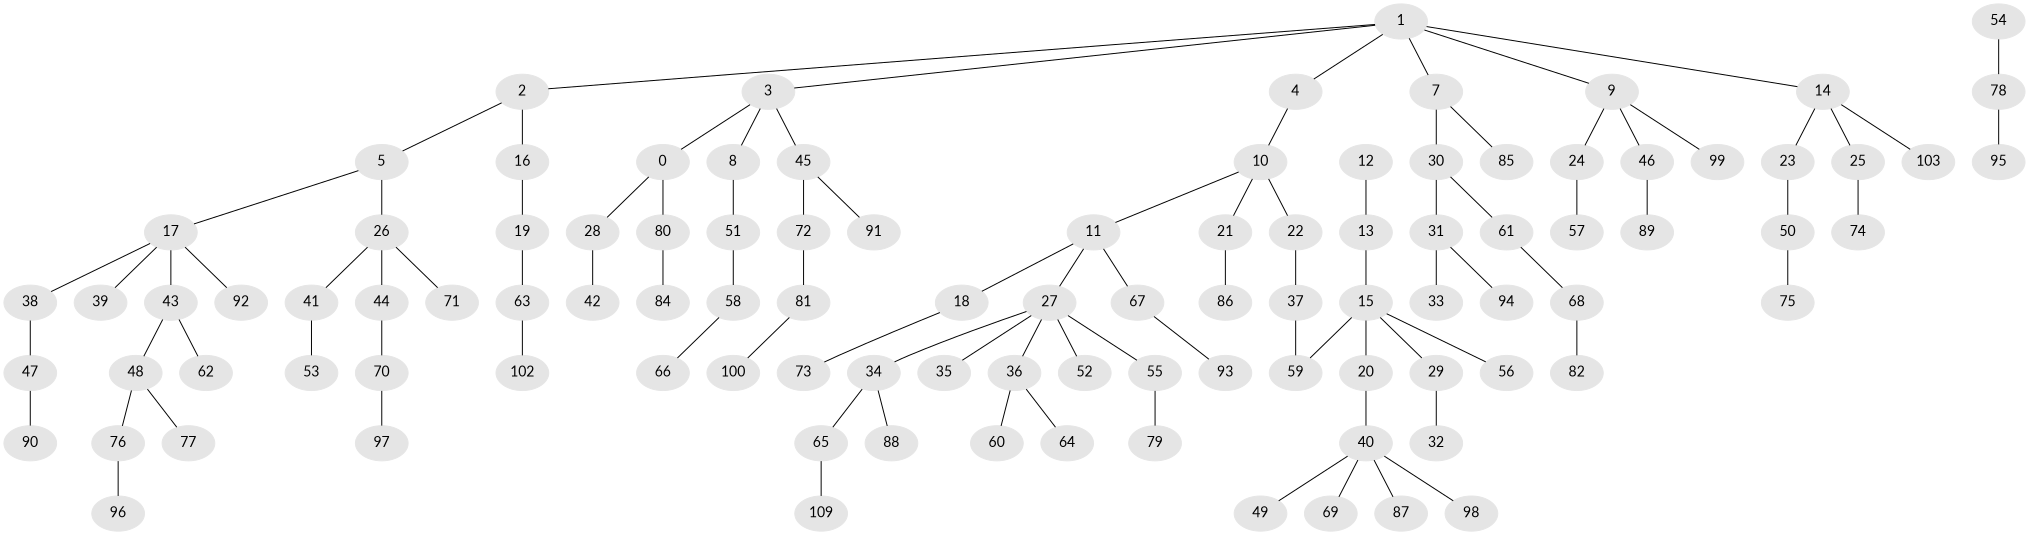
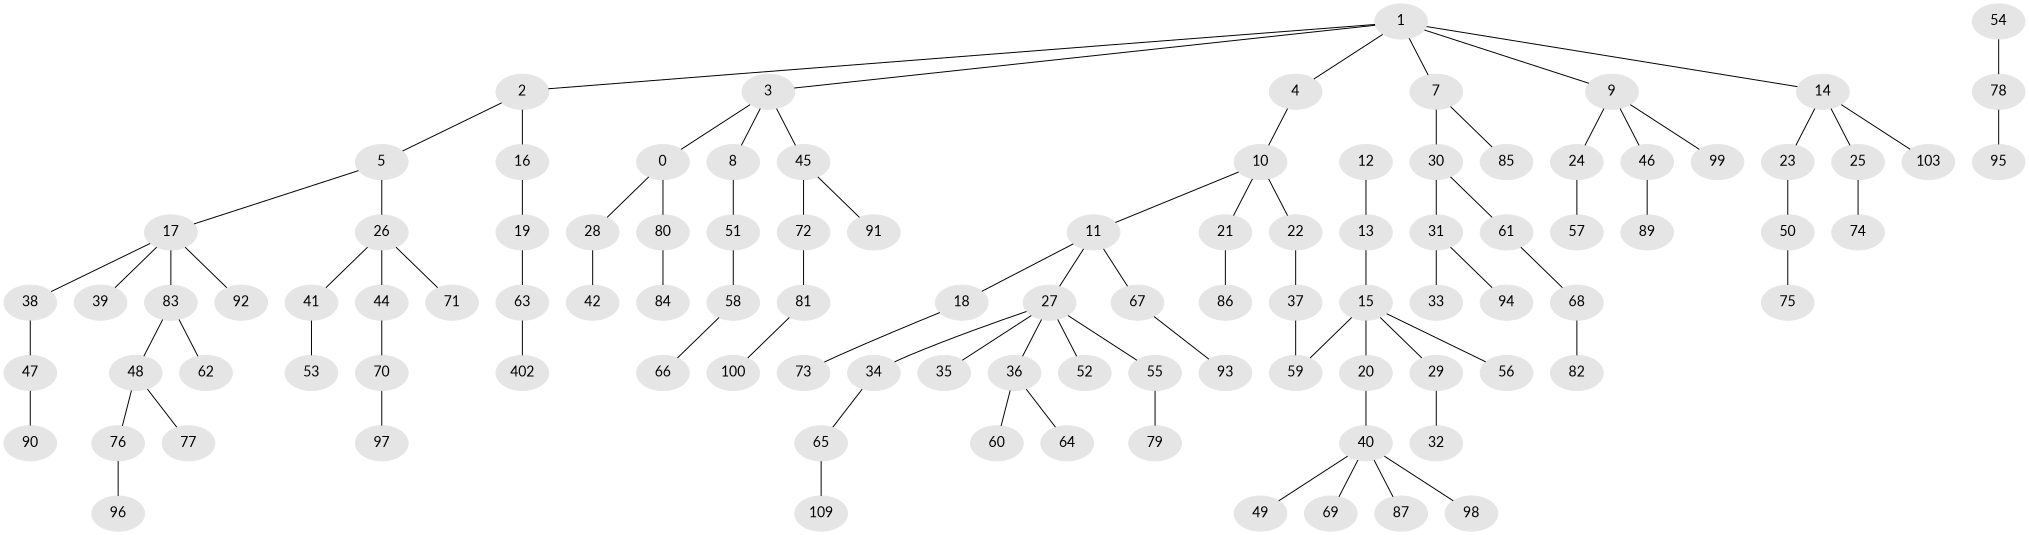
node "43": label "43" -> "83"
node "102": label "102" -> "402"
node "88": removed
